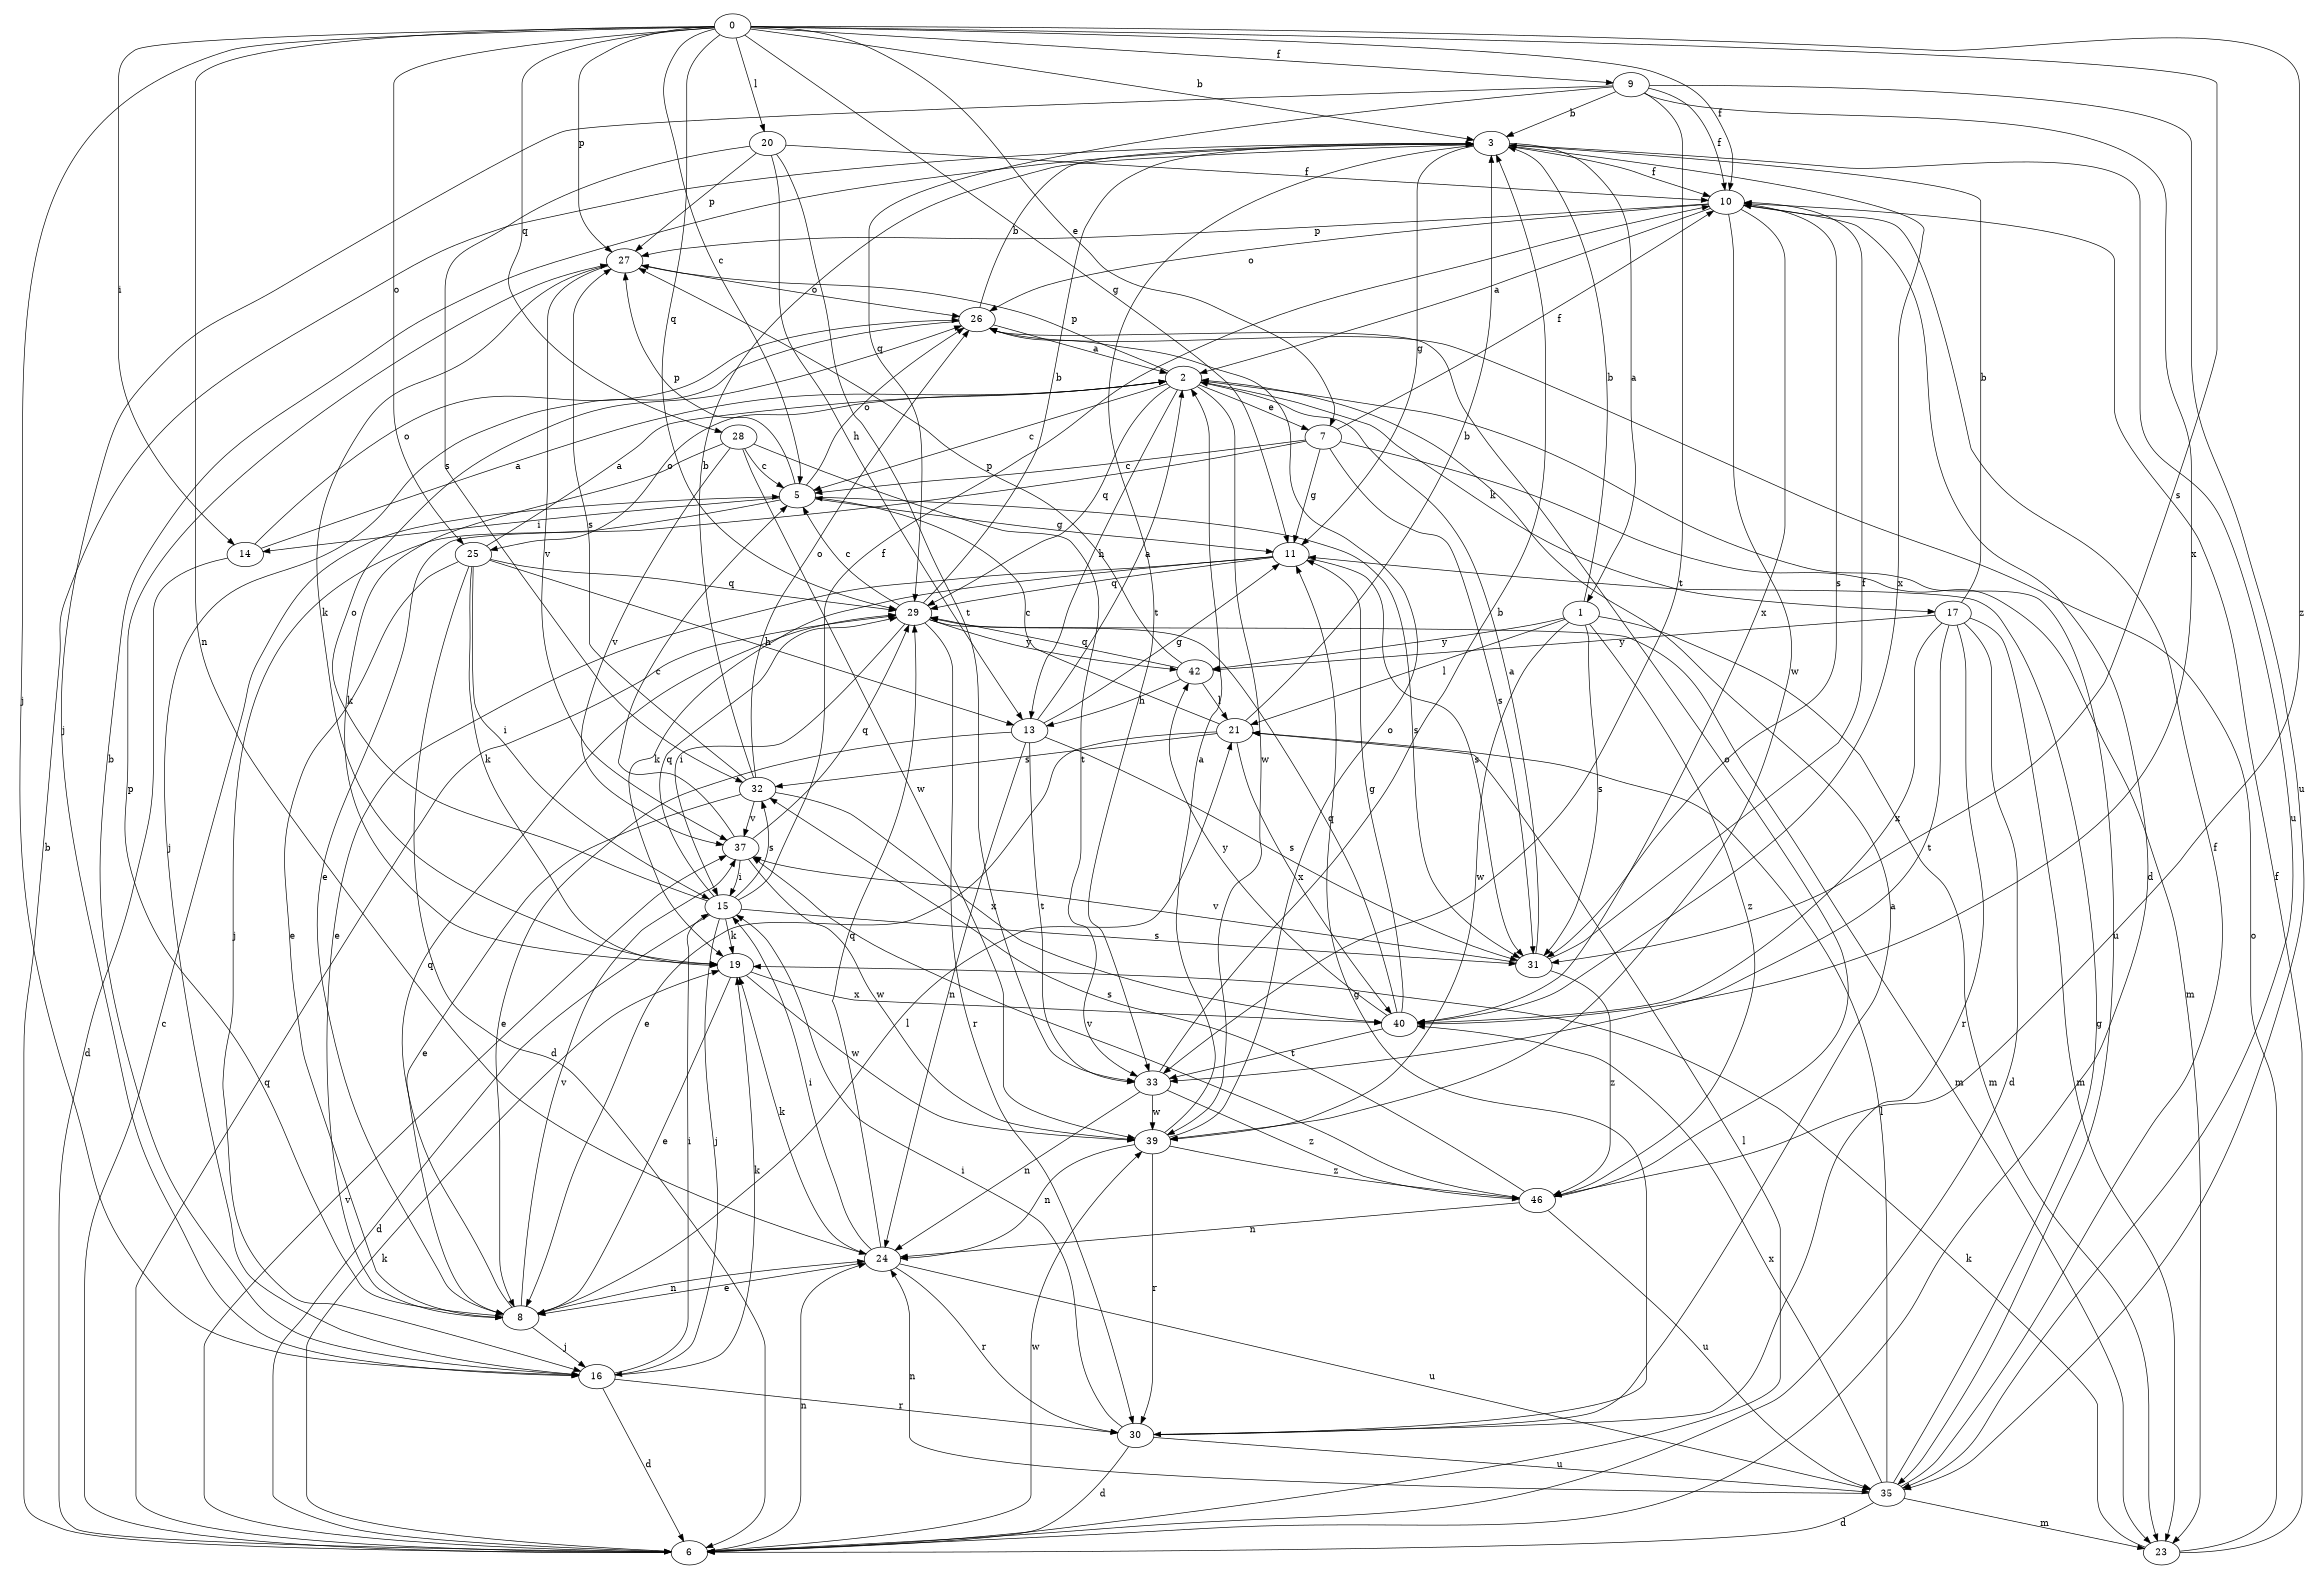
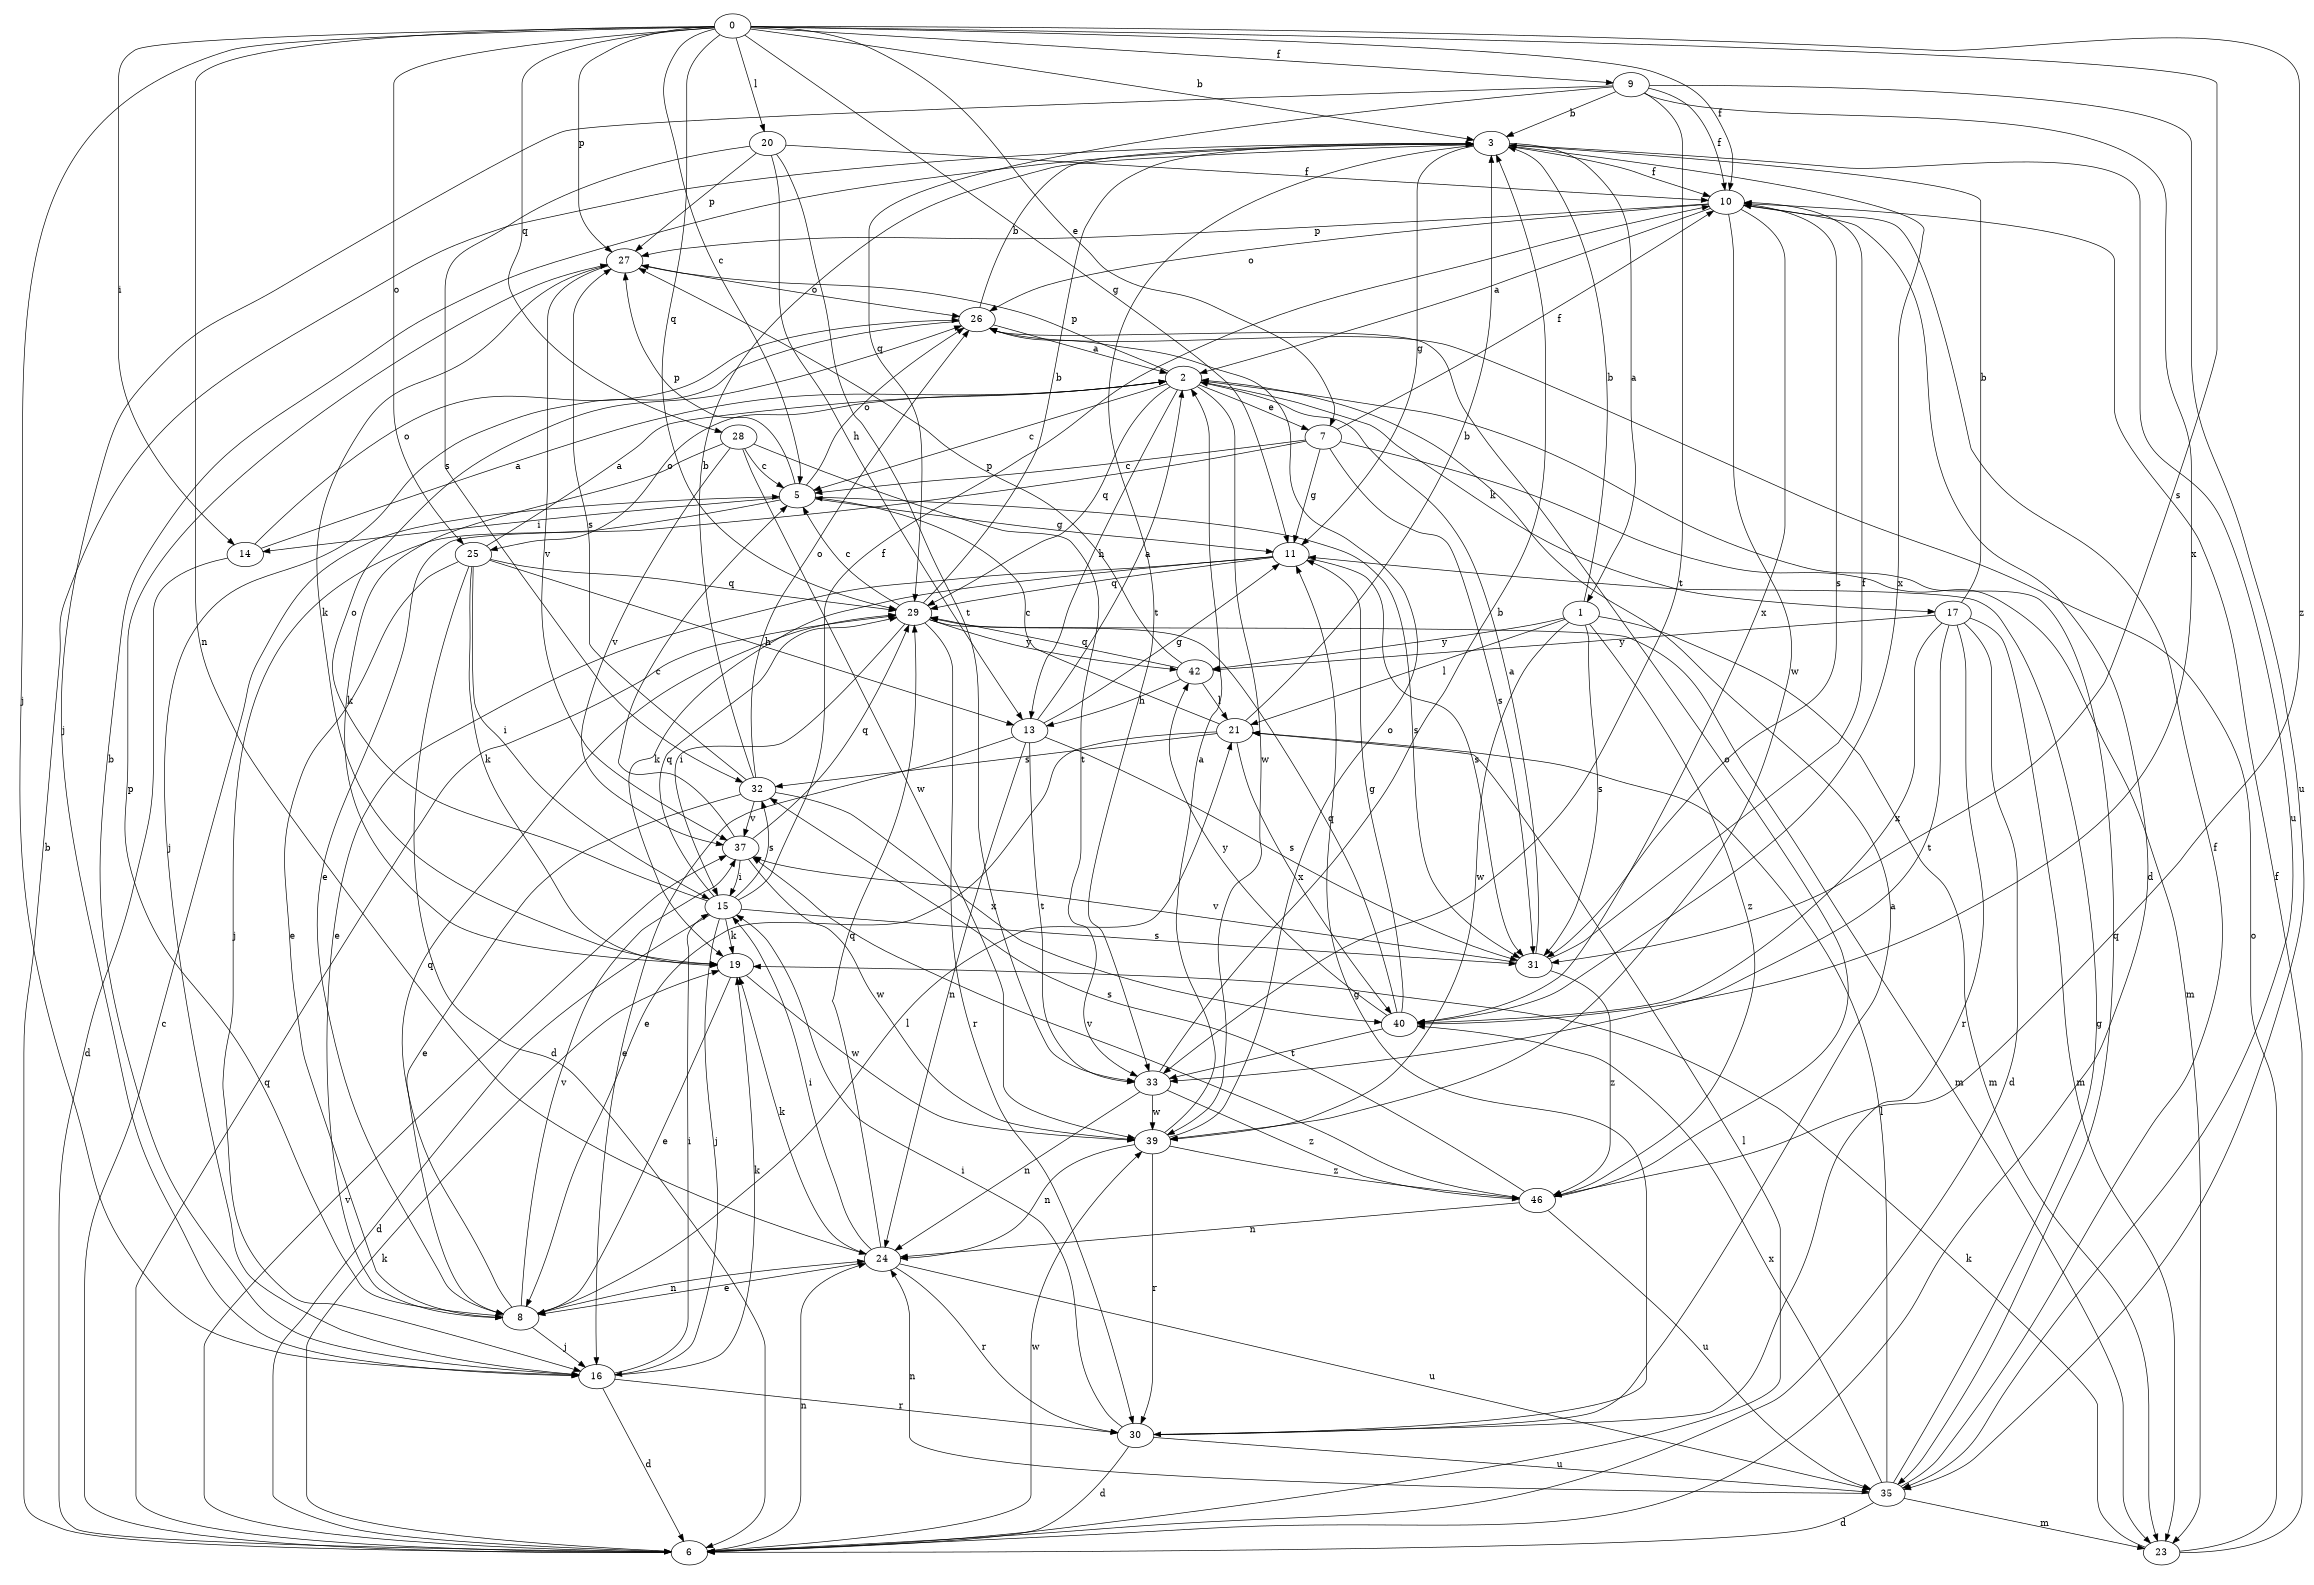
edge "13" -> "8": now "13" -> "16"
edge "2" -> "35": label "u" -> "q"
edge "19" -> "40": removed, label "x"
